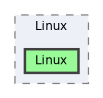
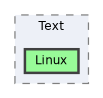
cluster "Linux": label "Linux" -> "Text"
